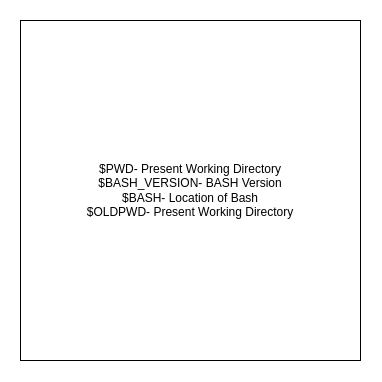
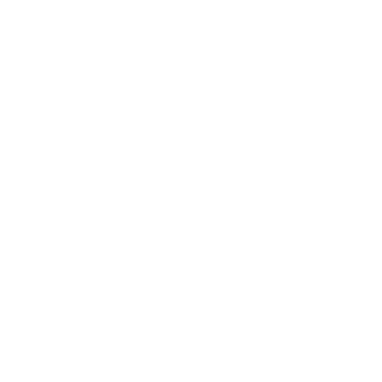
node "$PWD- Present Working Directory $BASH_VERSION- BASH Version $BASH- Location of Bash $OLDPWD- Present Working Directory": removed
